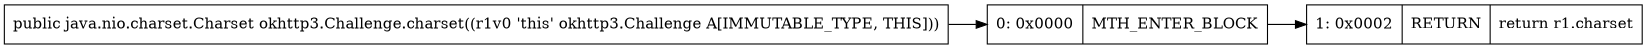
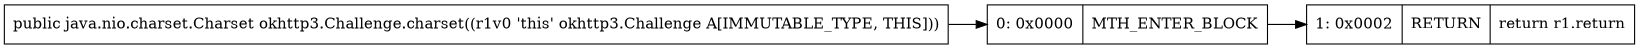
node "1: 0x0002": text "return r1.charset" -> "return r1.return"
